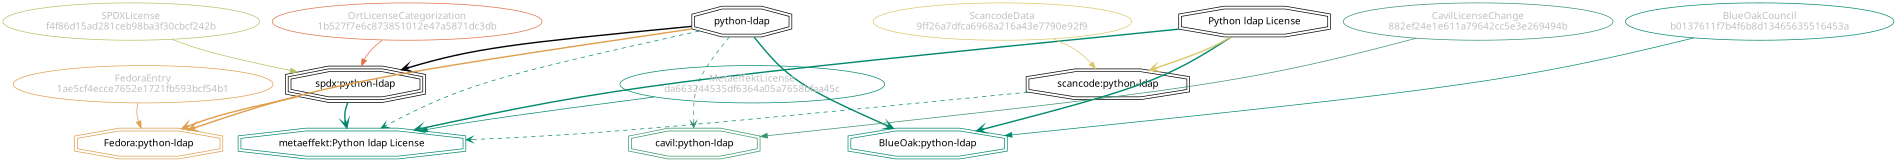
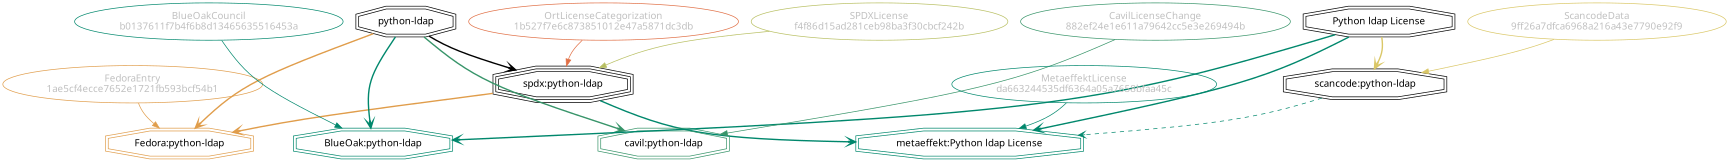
edge "python-ldap" -> "metaeffekt:Python ldap License": removed
edge "python-ldap" -> "cavil:python-ldap": style dashed -> bold
